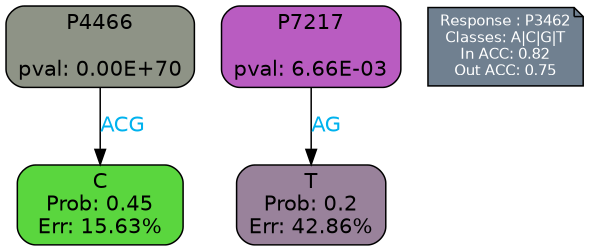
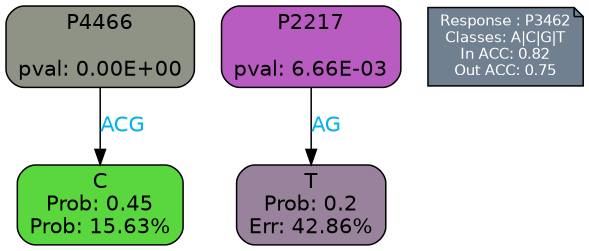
node "P4466 pval: 0.00E+70": label "P4466 pval: 0.00E+70" -> "P4466 pval: 0.00E+00"
node "P7217 pval: 6.66E-03": label "P7217 pval: 6.66E-03" -> "P2217 pval: 6.66E-03"
node "C Prob: 0.45 Err: 15.63%": label "C Prob: 0.45 Err: 15.63%" -> "C Prob: 0.45 Prob: 15.63%"
